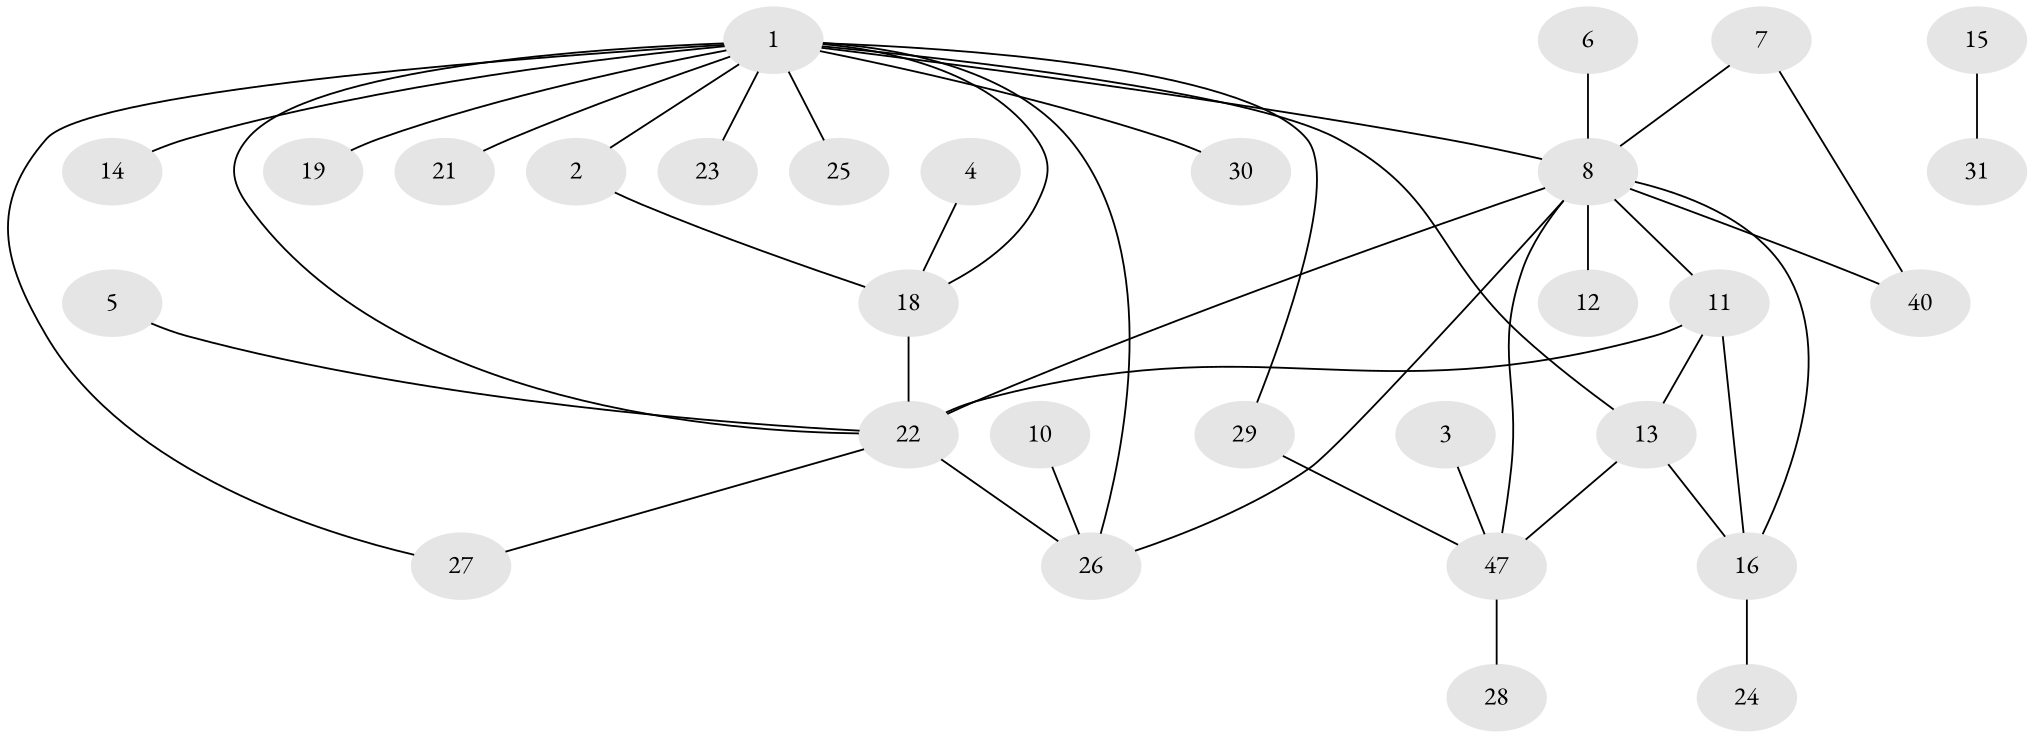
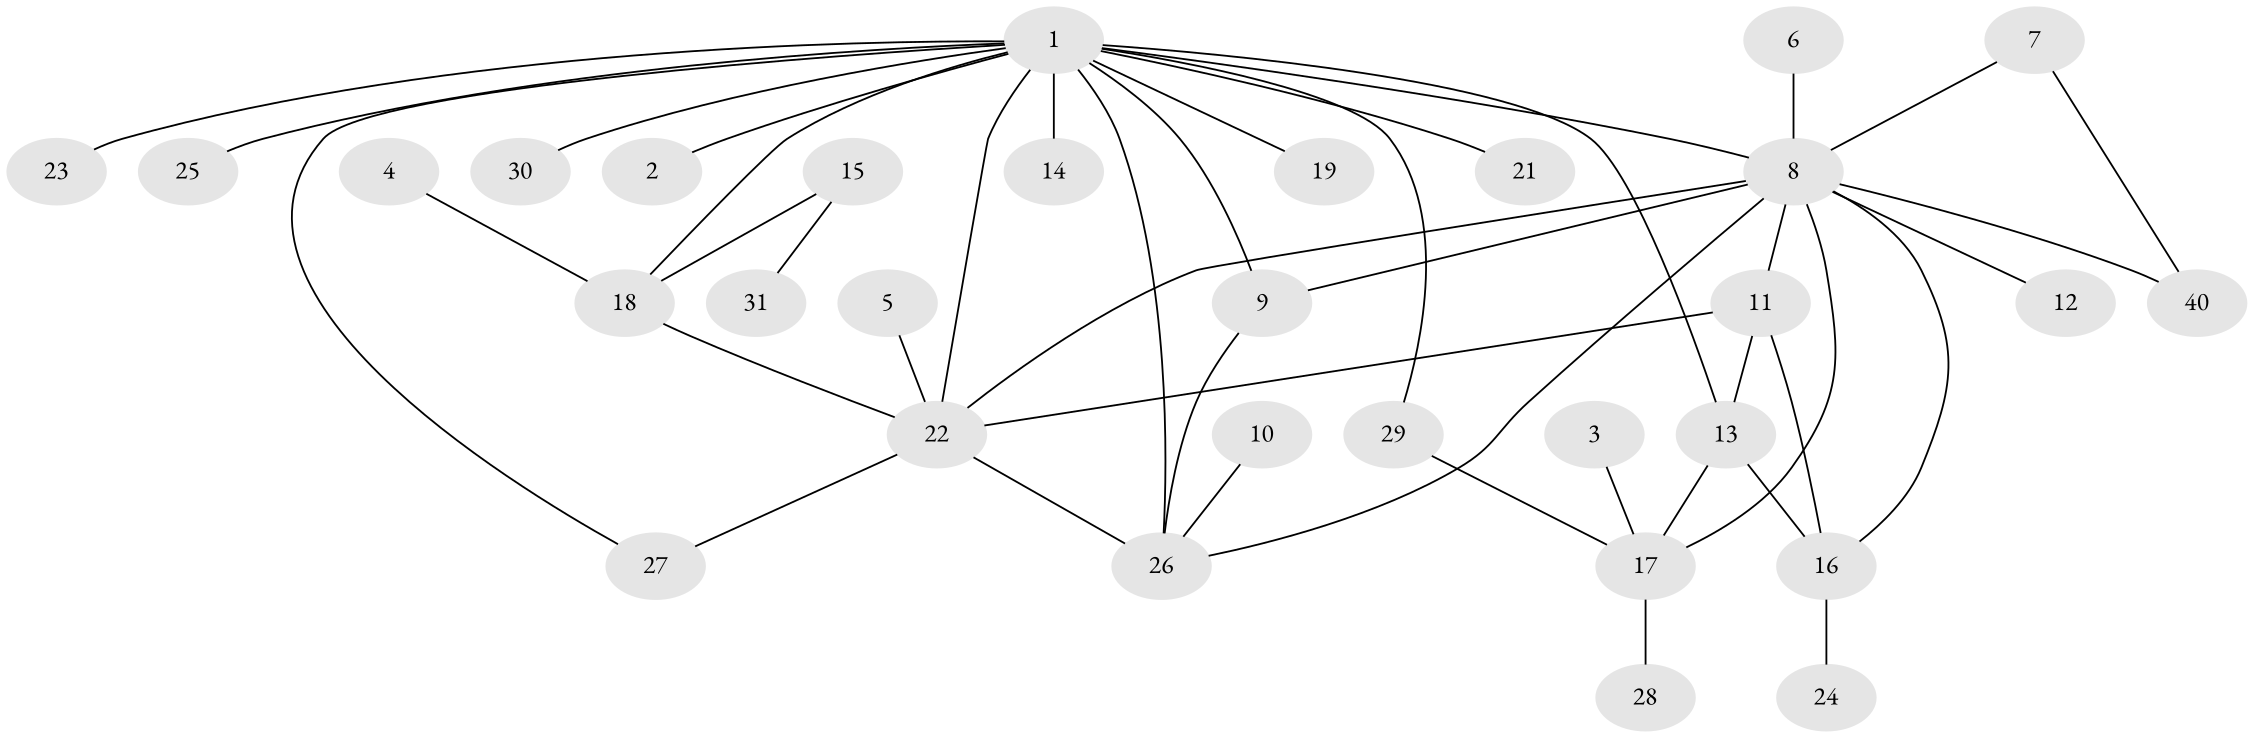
edge "2" -- "18": now "15" -- "18"
node "9": added
node "47": label "47" -> "17"
